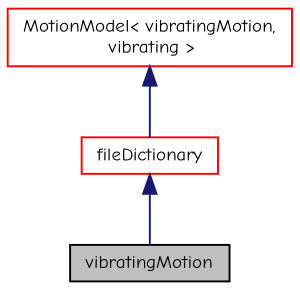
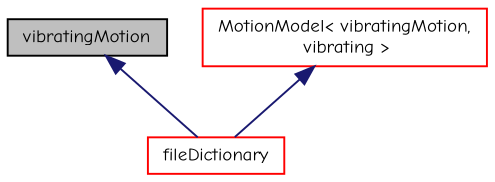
edge "vibratingMotion" -> "fileDictionary": reversed
